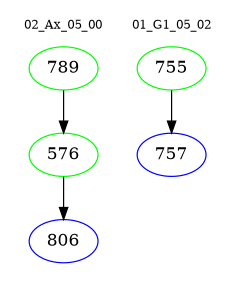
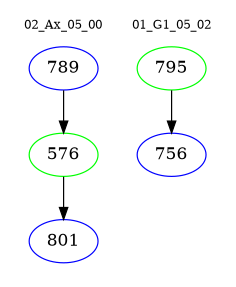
node "789": color green -> blue
node "755": label "755" -> "795"
node "757": label "757" -> "756"
node "806": label "806" -> "801"
